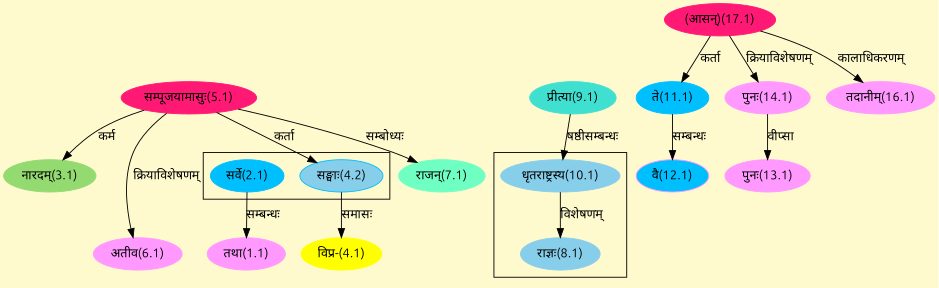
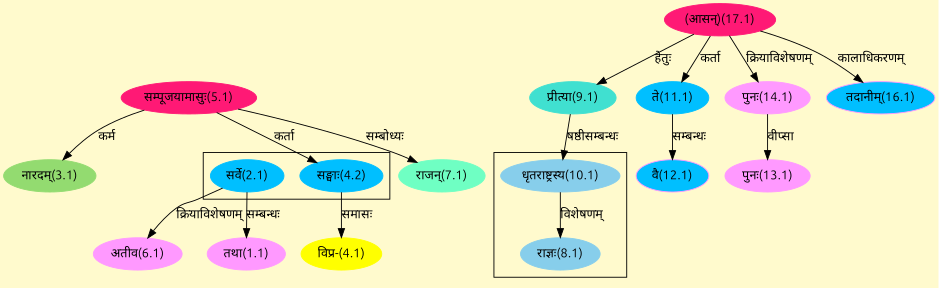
edge "(आसन्)(17.1)" -> "प्रीत्या(9.1)": added, label "हेतुः"
node "तदानीम्(16.1)": fillcolor #ff99ff -> #00bfff
edge "सम्पूजयामासुः(5.1)" -> "अतीव(6.1)": now "सर्वे(2.1)" -> "अतीव(6.1)"
node "सङ्घाः(4.2)": fillcolor #87ceeb -> #00bfff
